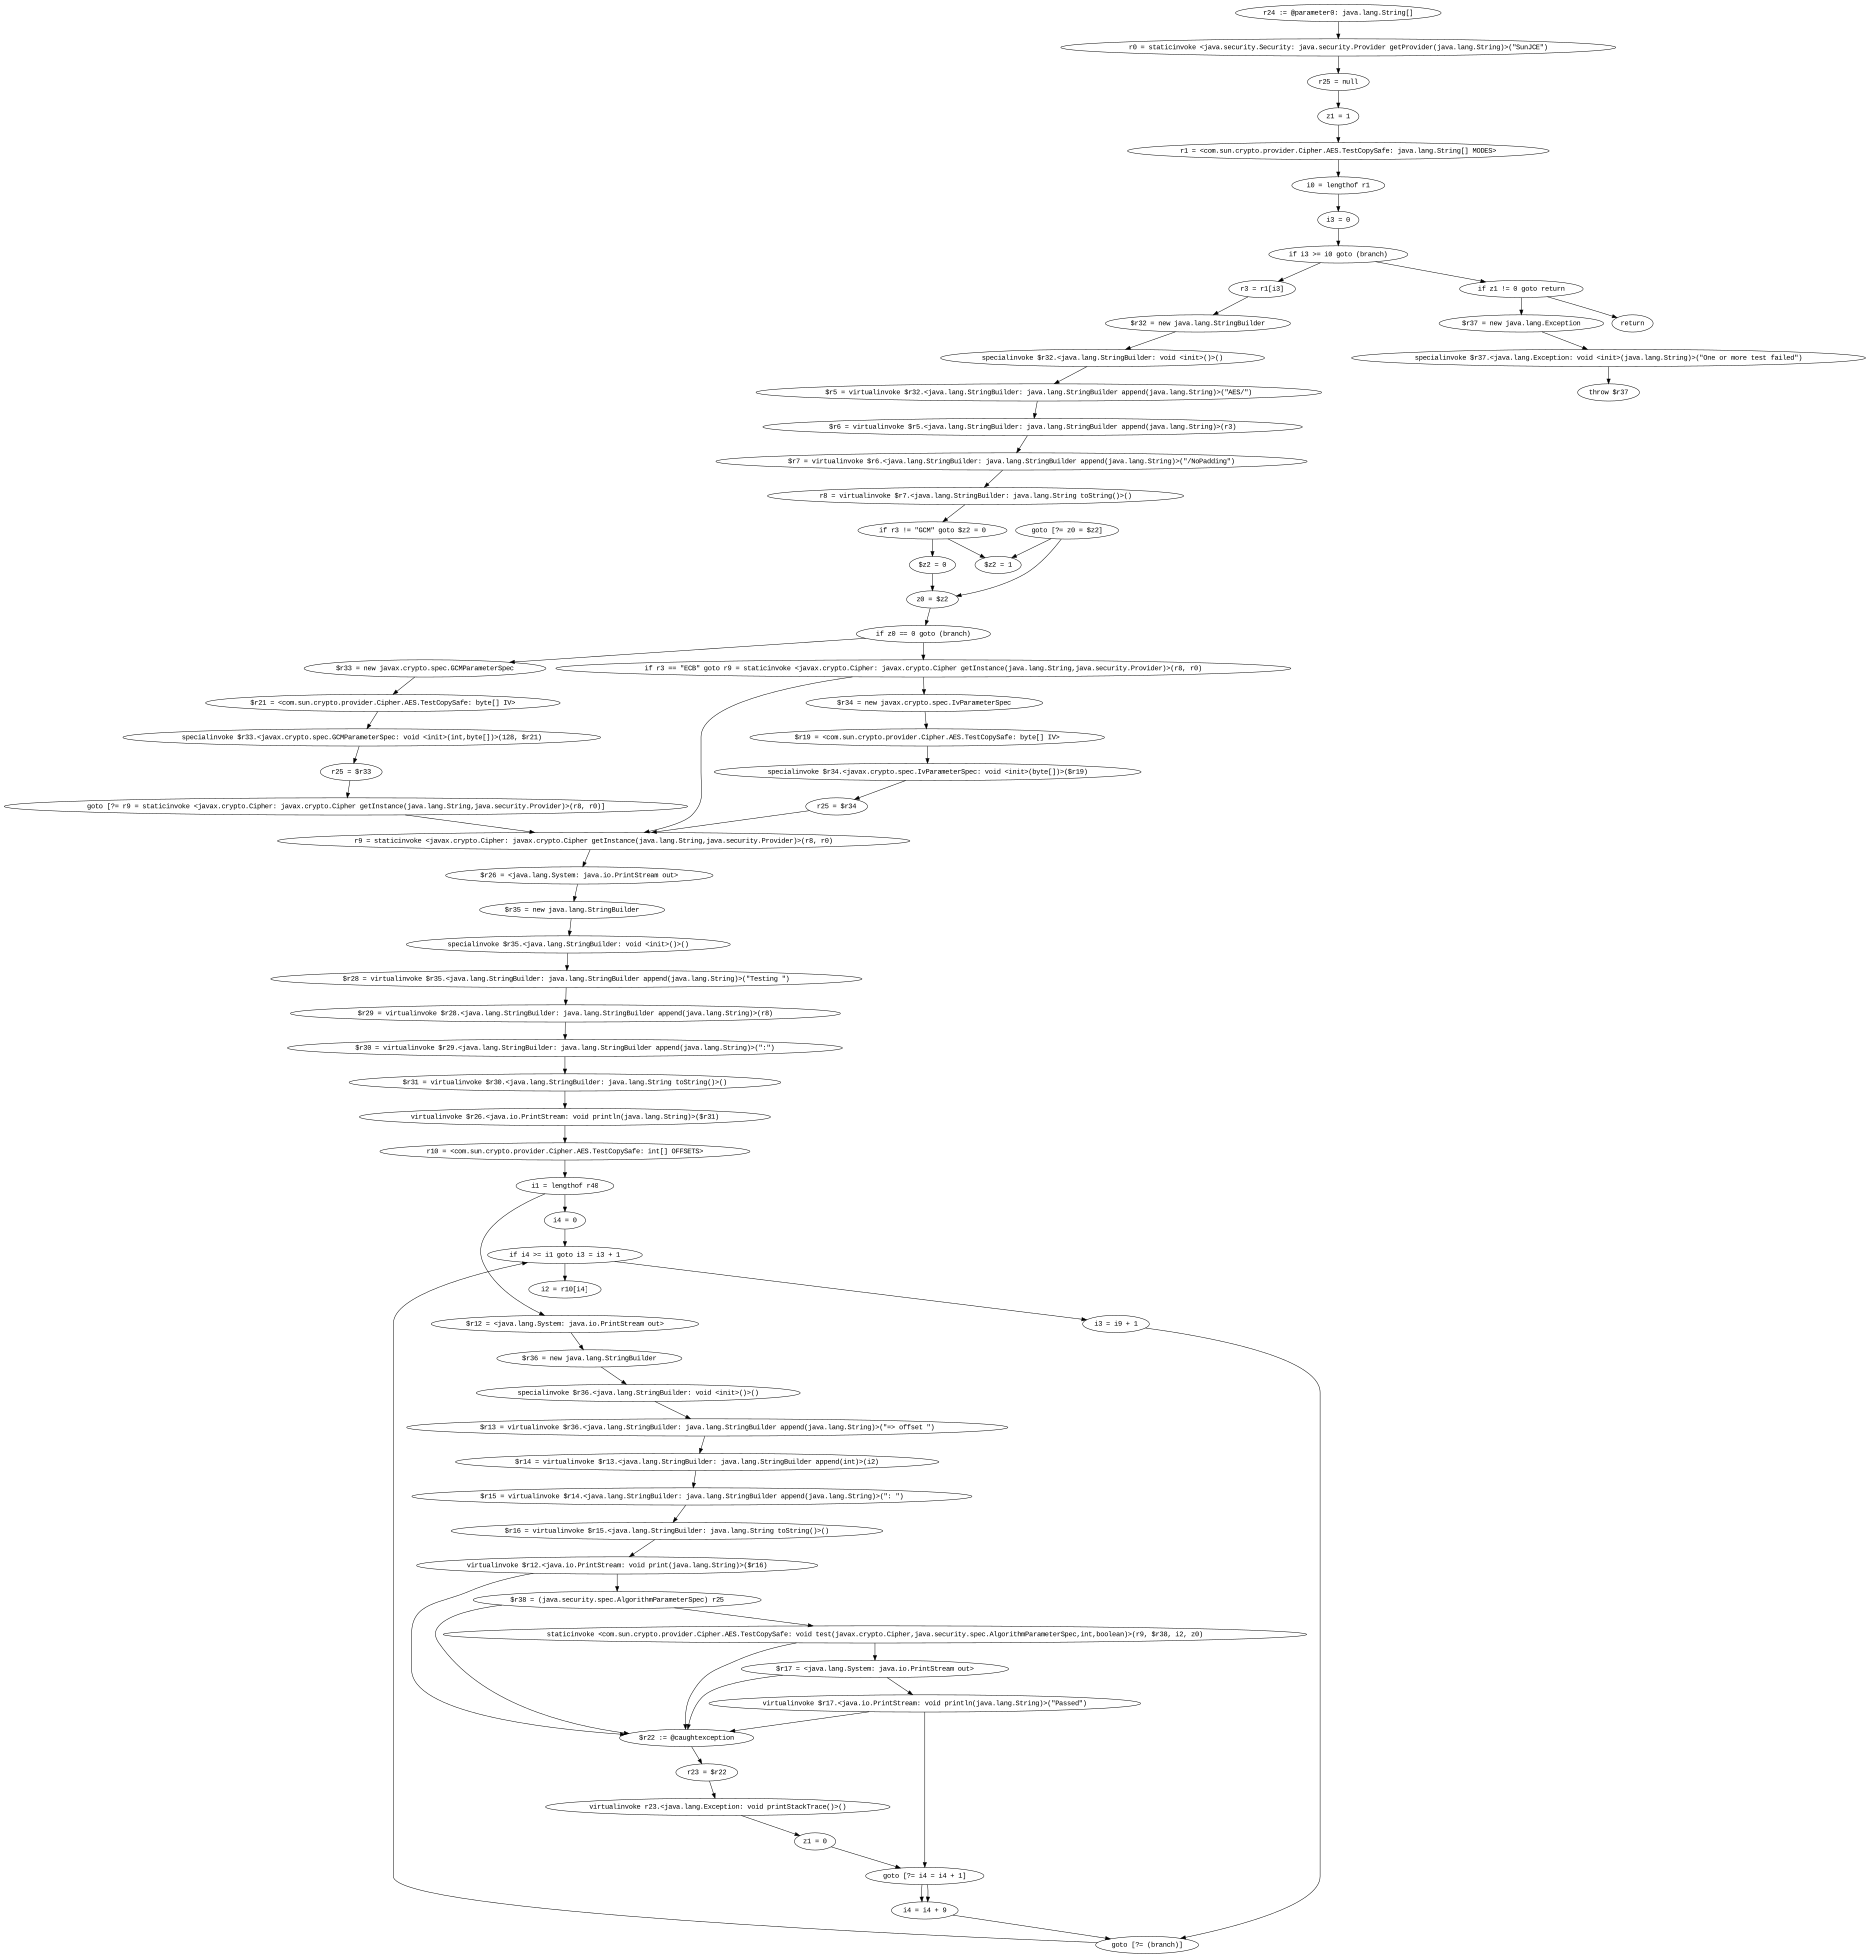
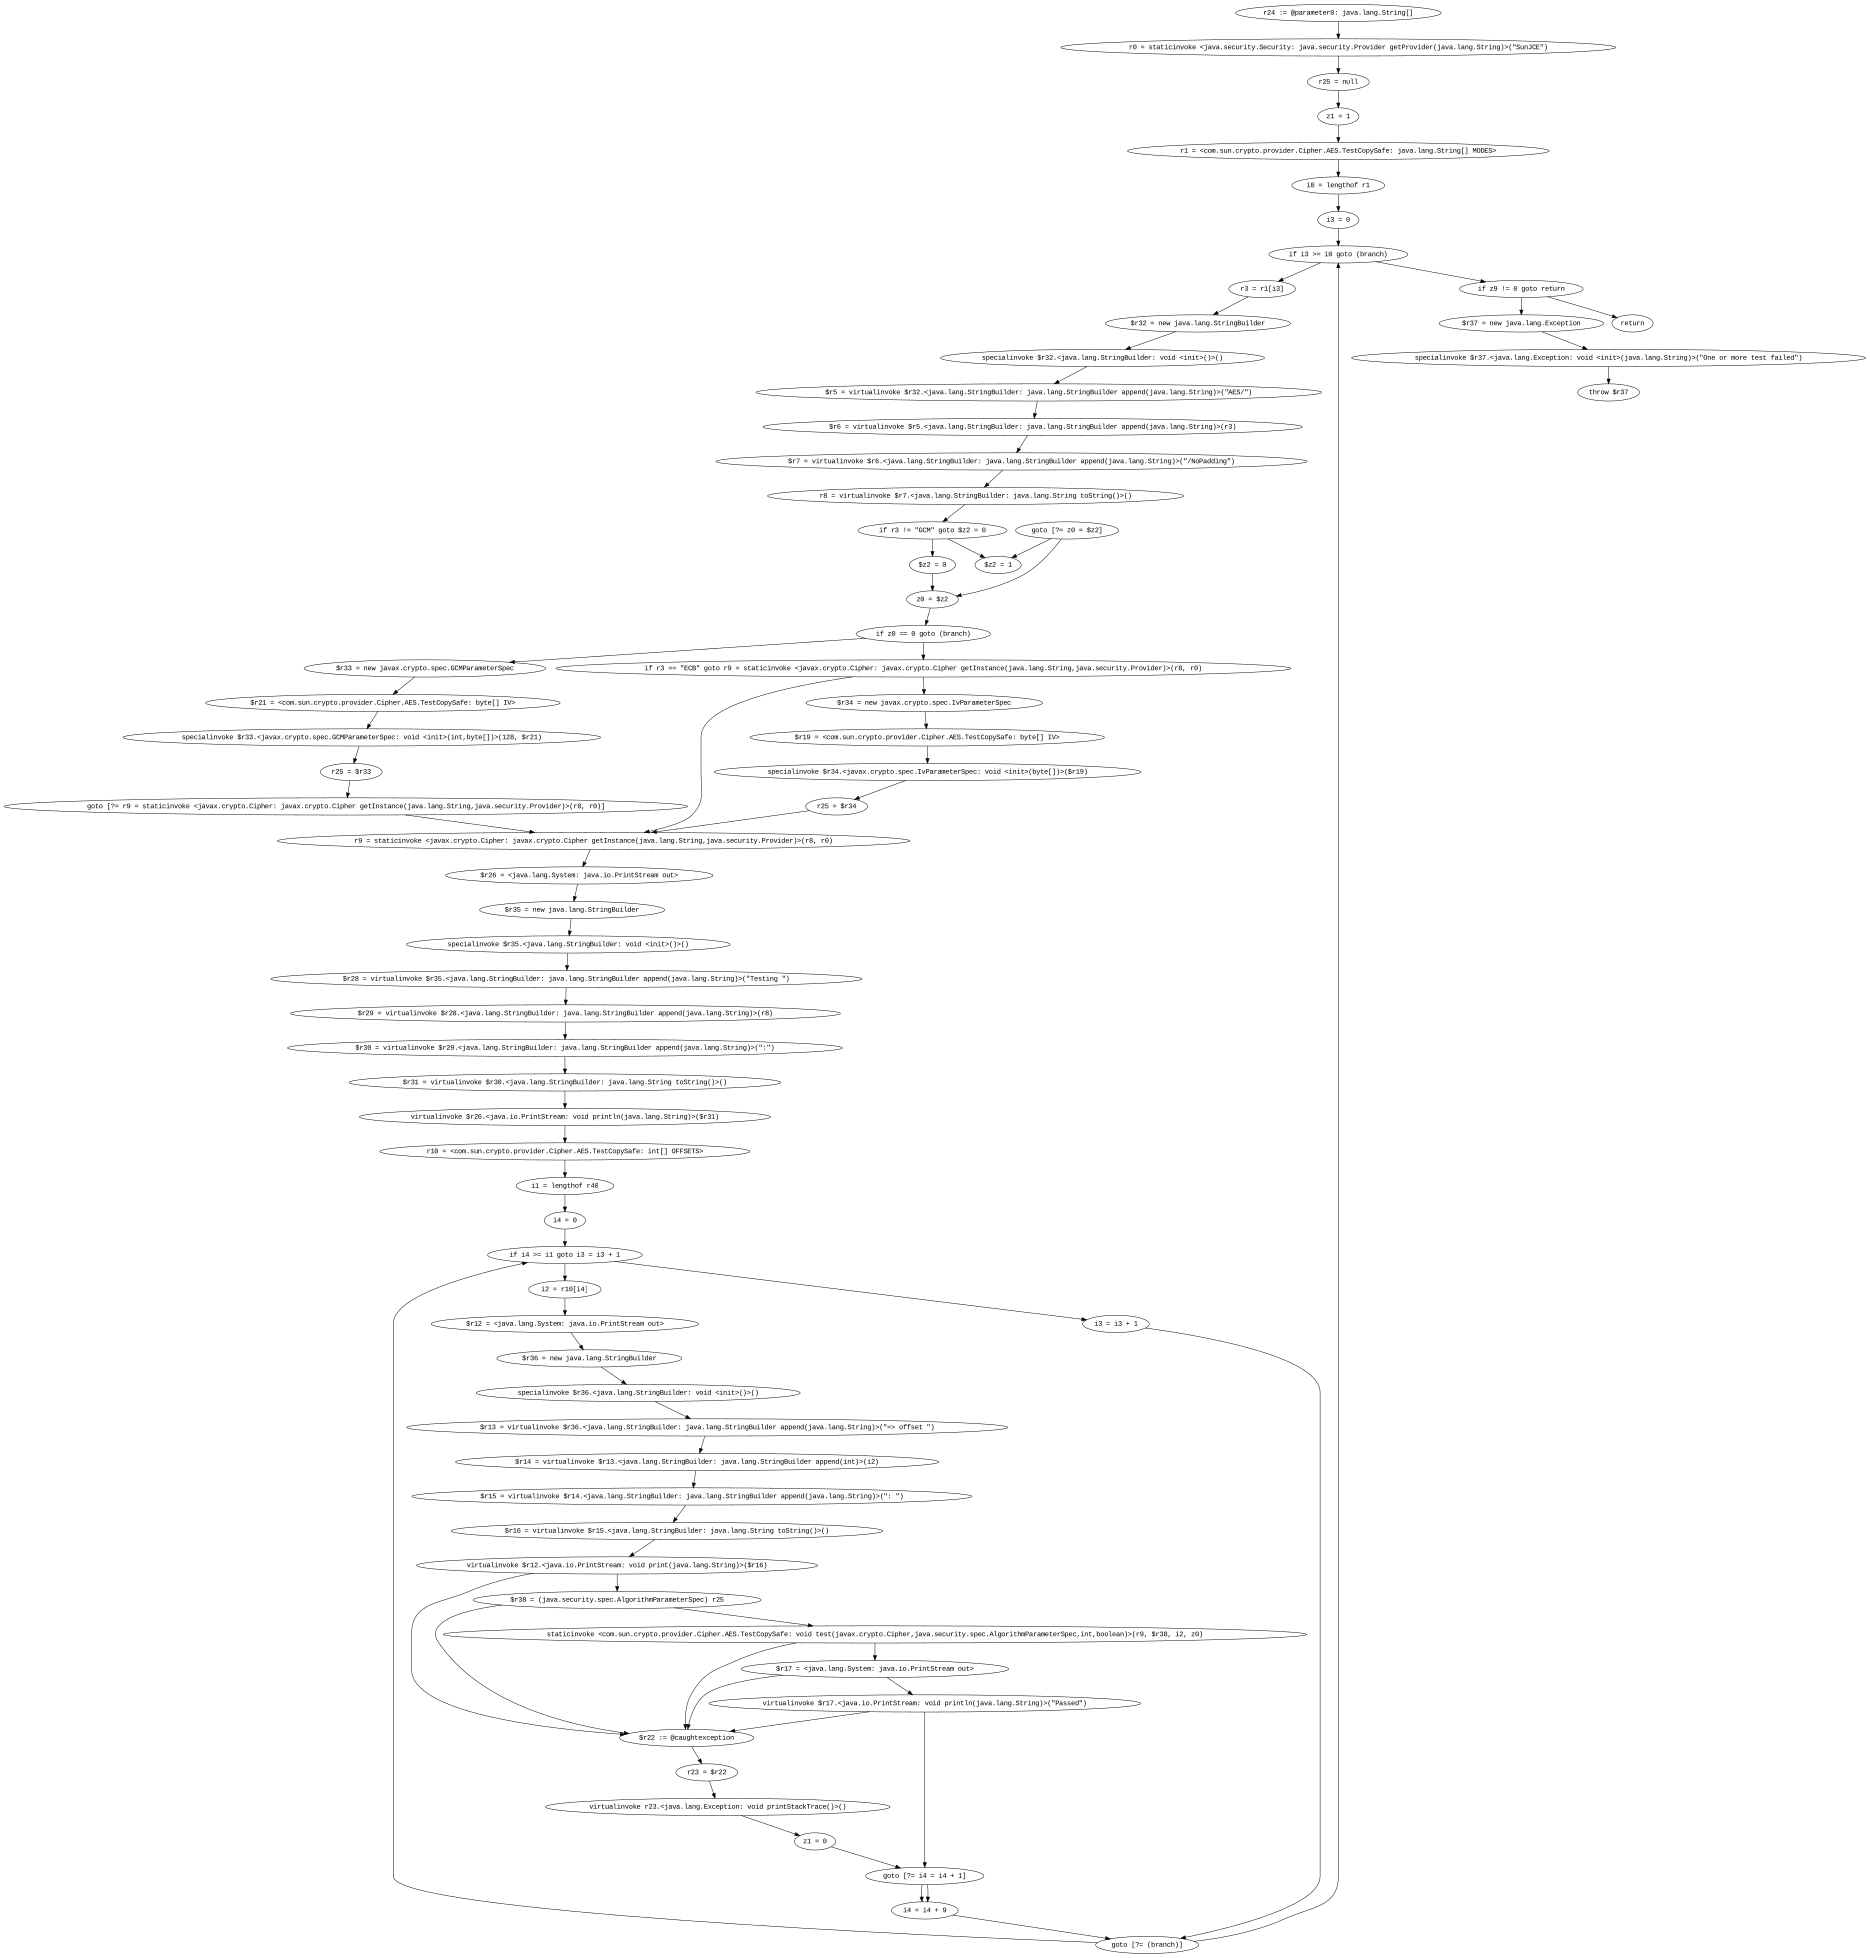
node "if z1 != 0 goto return": label "if z1 != 0 goto return" -> "if z9 != 0 goto return"
edge "goto [?= (branch)]" -> "if i3 >= i0 goto (branch)": added
edge "i1 = lengthof r40" -> "$r12 = <java.lang.System: java.io.PrintStream out>": now "i2 = r10[i4]" -> "$r12 = <java.lang.System: java.io.PrintStream out>"
node "i3 = i9 + 1": label "i3 = i9 + 1" -> "i3 = i3 + 1"
